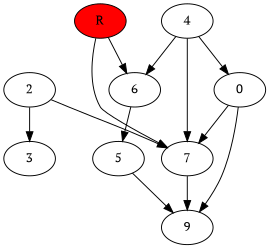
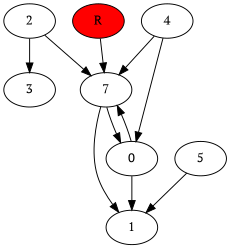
node "6": removed
edge "7" -> "0": added
node "9": label "9" -> "1"
